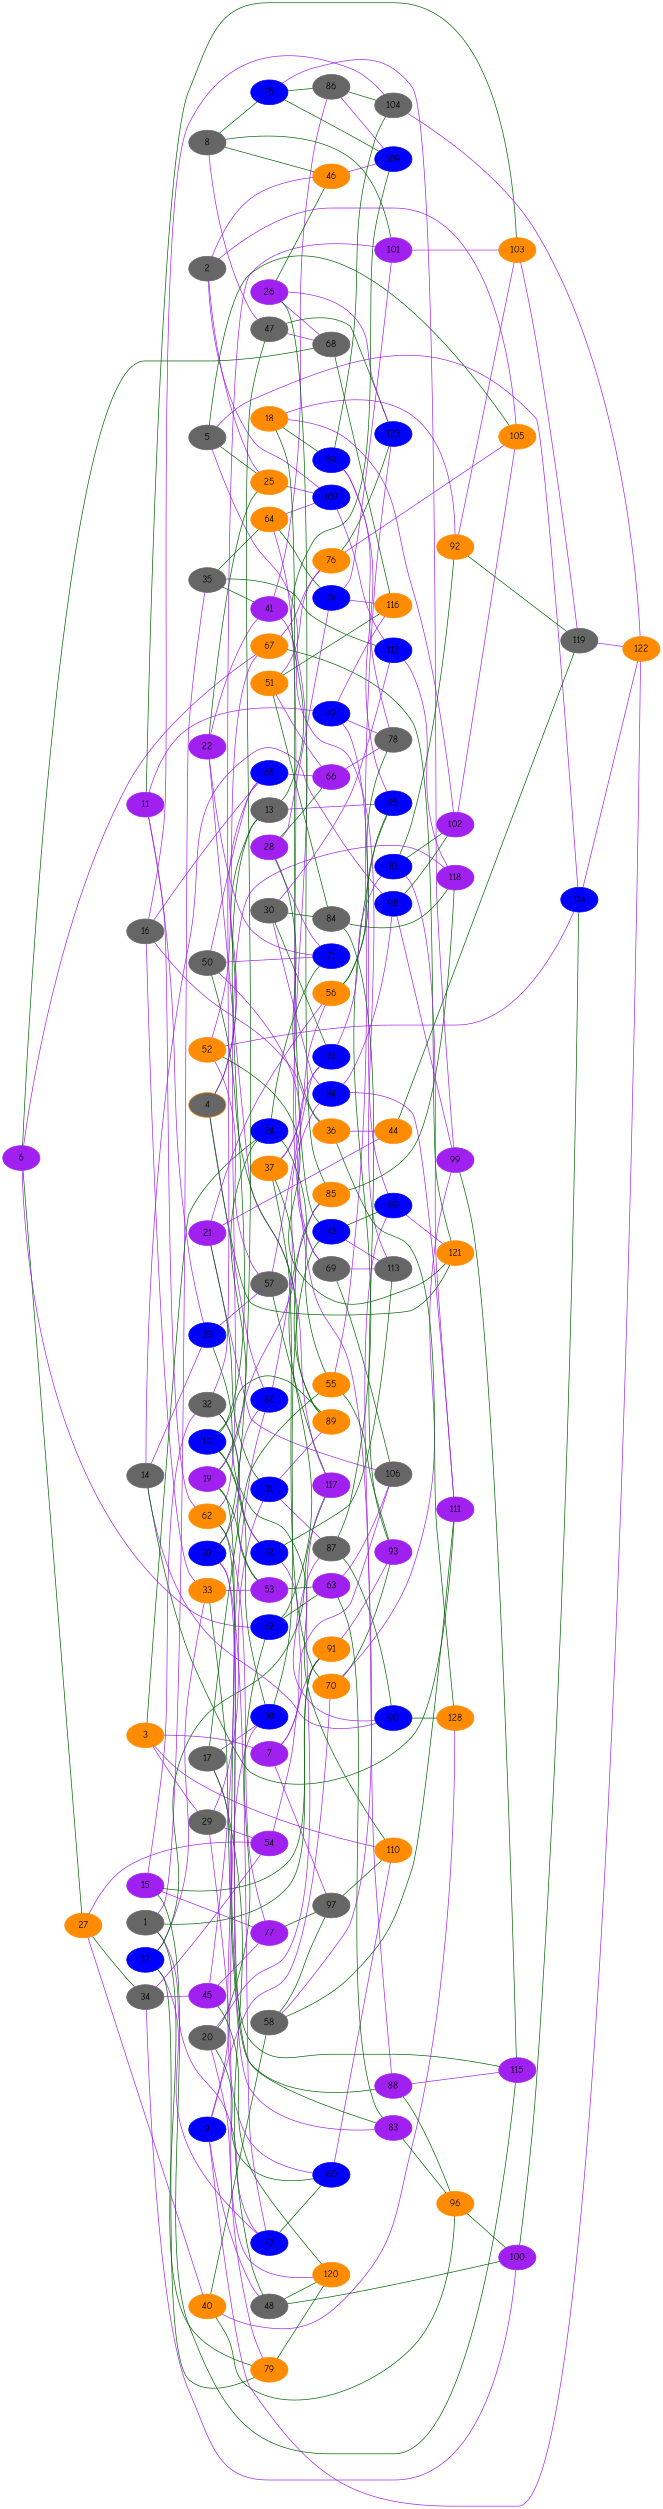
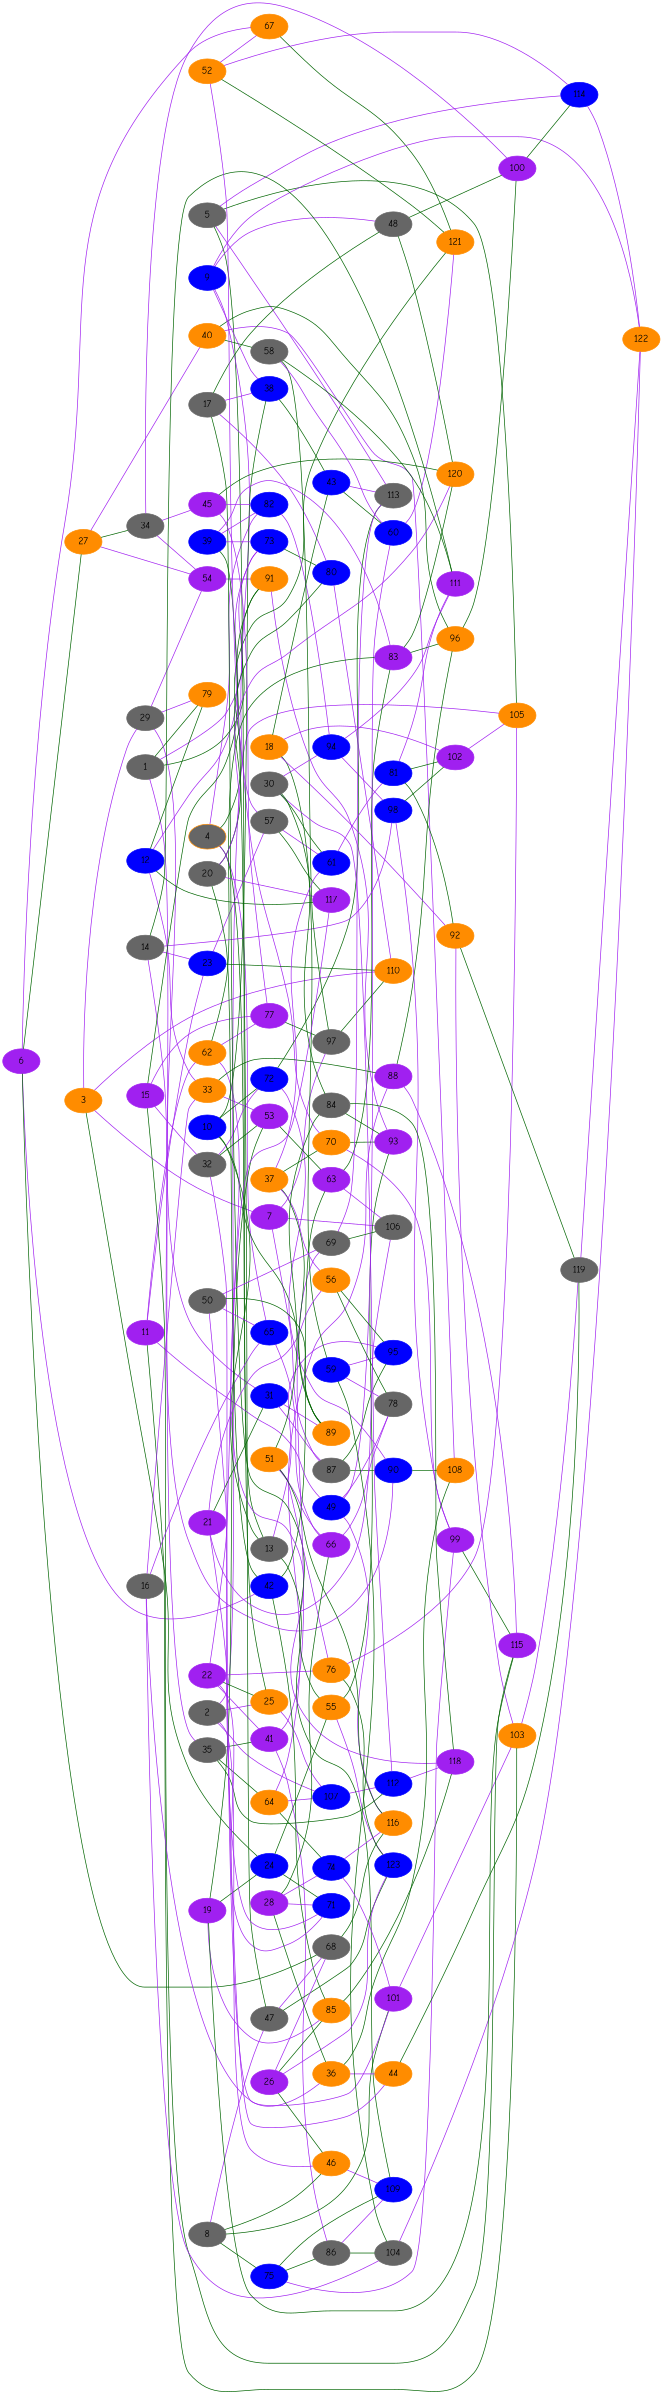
edge "76" -- "67": now "76" -- "22"
node "128": label "128" -> "108"
edge "120" -- "79": now "120" -- "83"
